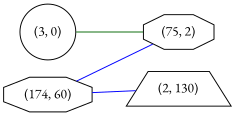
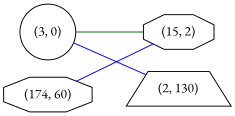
node "(75, 2)": label "(75, 2)" -> "(15, 2)"
edge "(2, 130)" -- "(174, 60)": now "(2, 130)" -- "(3, 0)"
